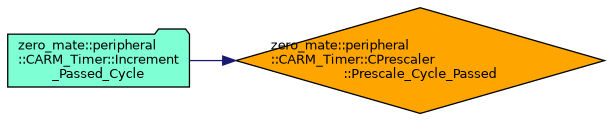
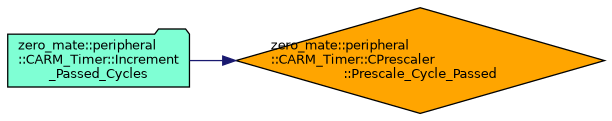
node "zero_mate::peripheral ::CARM_Timer::Increment _Passed_Cycle": label "zero_mate::peripheral ::CARM_Timer::Increment _Passed_Cycle" -> "zero_mate::peripheral ::CARM_Timer::Increment _Passed_Cycles"
